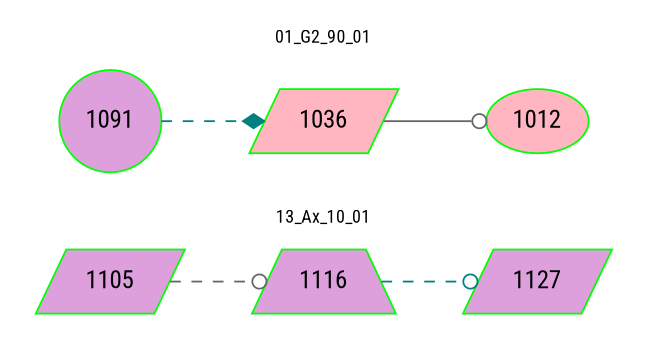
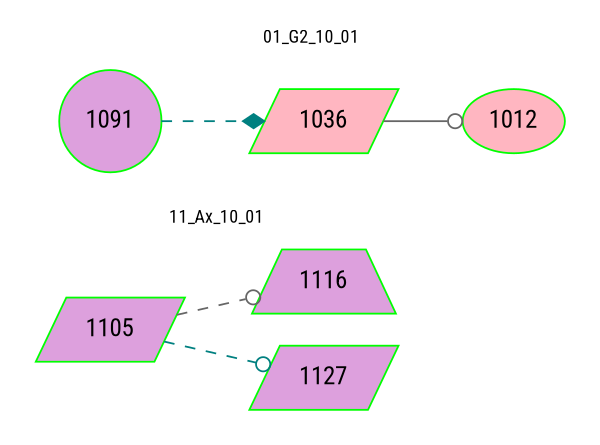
cluster "01_G2_90_01": label "01_G2_90_01" -> "01_G2_10_01"
cluster "13_Ax_10_01": label "13_Ax_10_01" -> "11_Ax_10_01"
edge "1116" -> "1127": now "1105" -> "1127"
